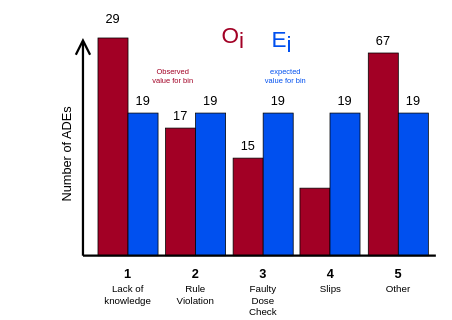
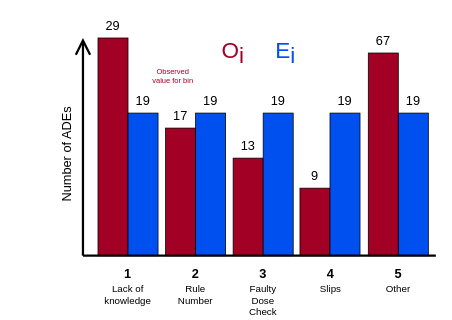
node "29": moved (113, 19) -> (113, 27)
node "Oi": moved (233, 38) -> (233, 53)
node "Ei": moved (282, 42) -> (285, 53)
node "expected value for bin": removed
node "15": label "15" -> "13"
node "9": added
node "Rule Violation": label "Rule Violation" -> "Rule Number"
